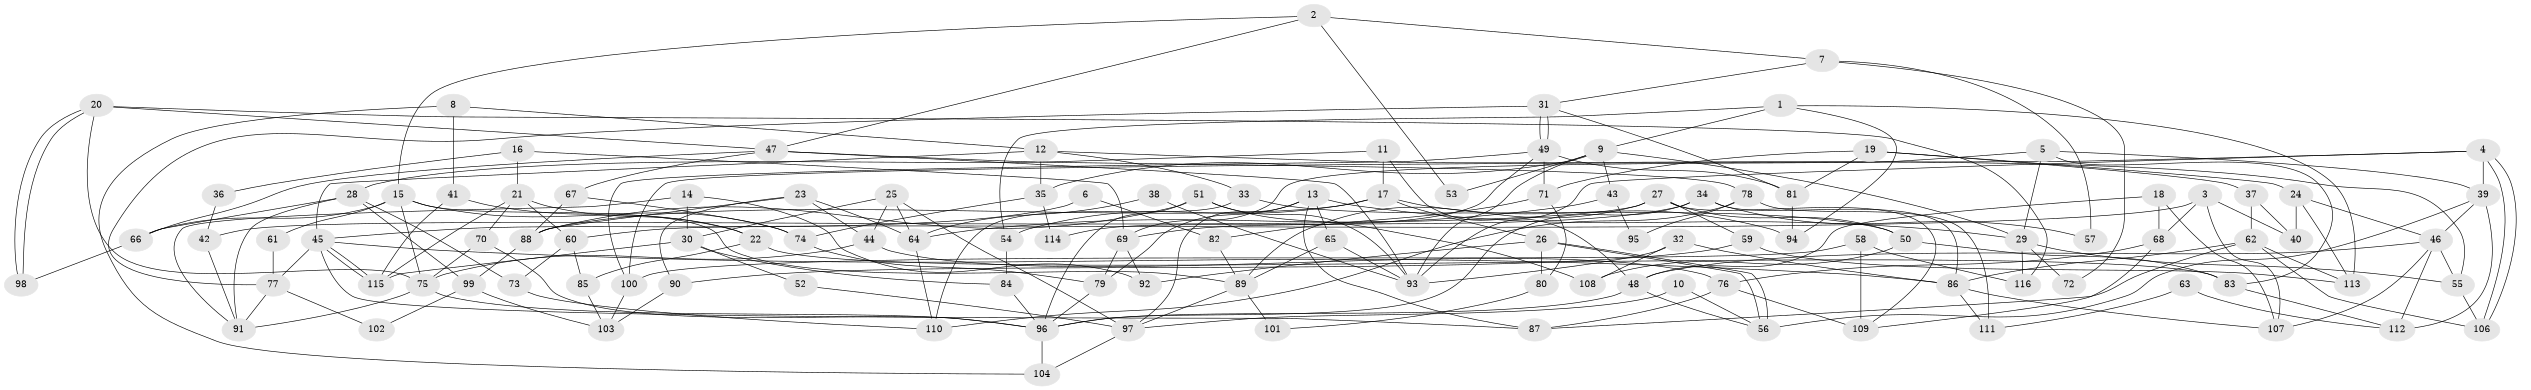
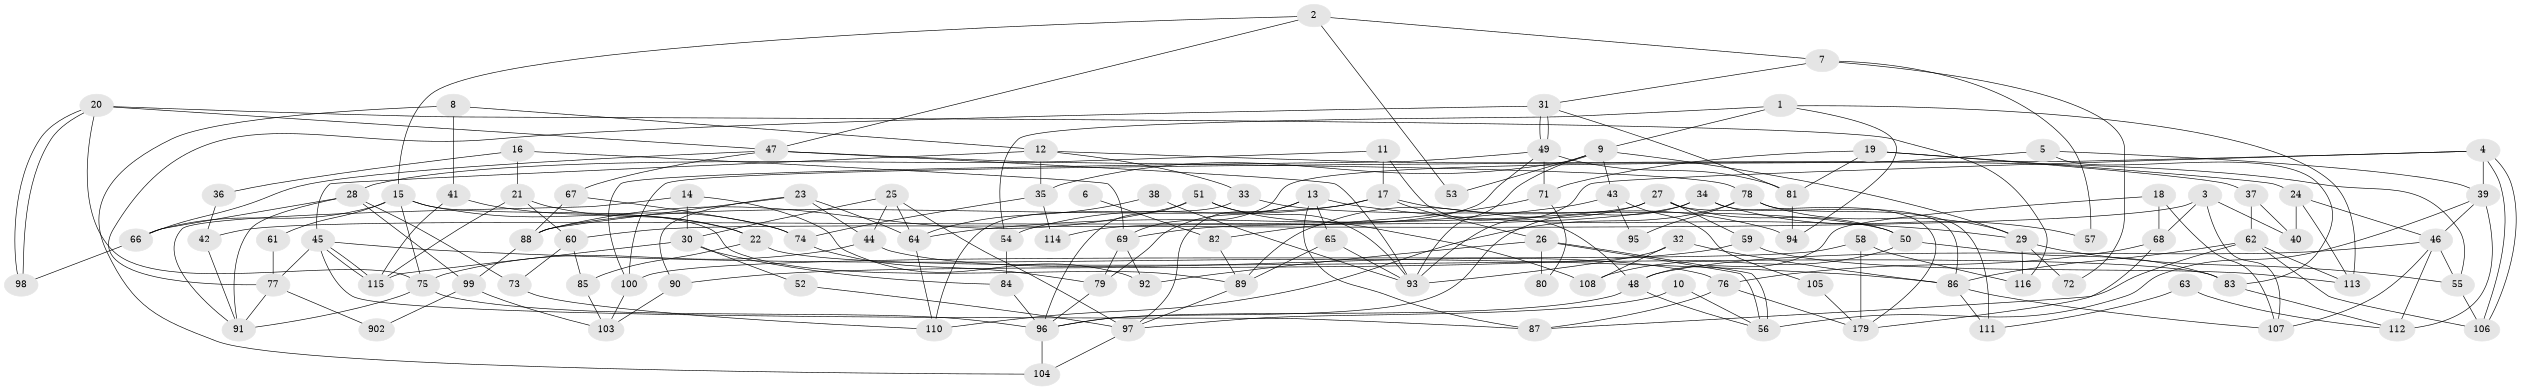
edge "5" -- "29": now "78" -- "29"
edge "6" -- "45": removed
node "70": removed
node "105": added
node "102": label "102" -> "902"
node "101": removed
node "109": label "109" -> "179"
